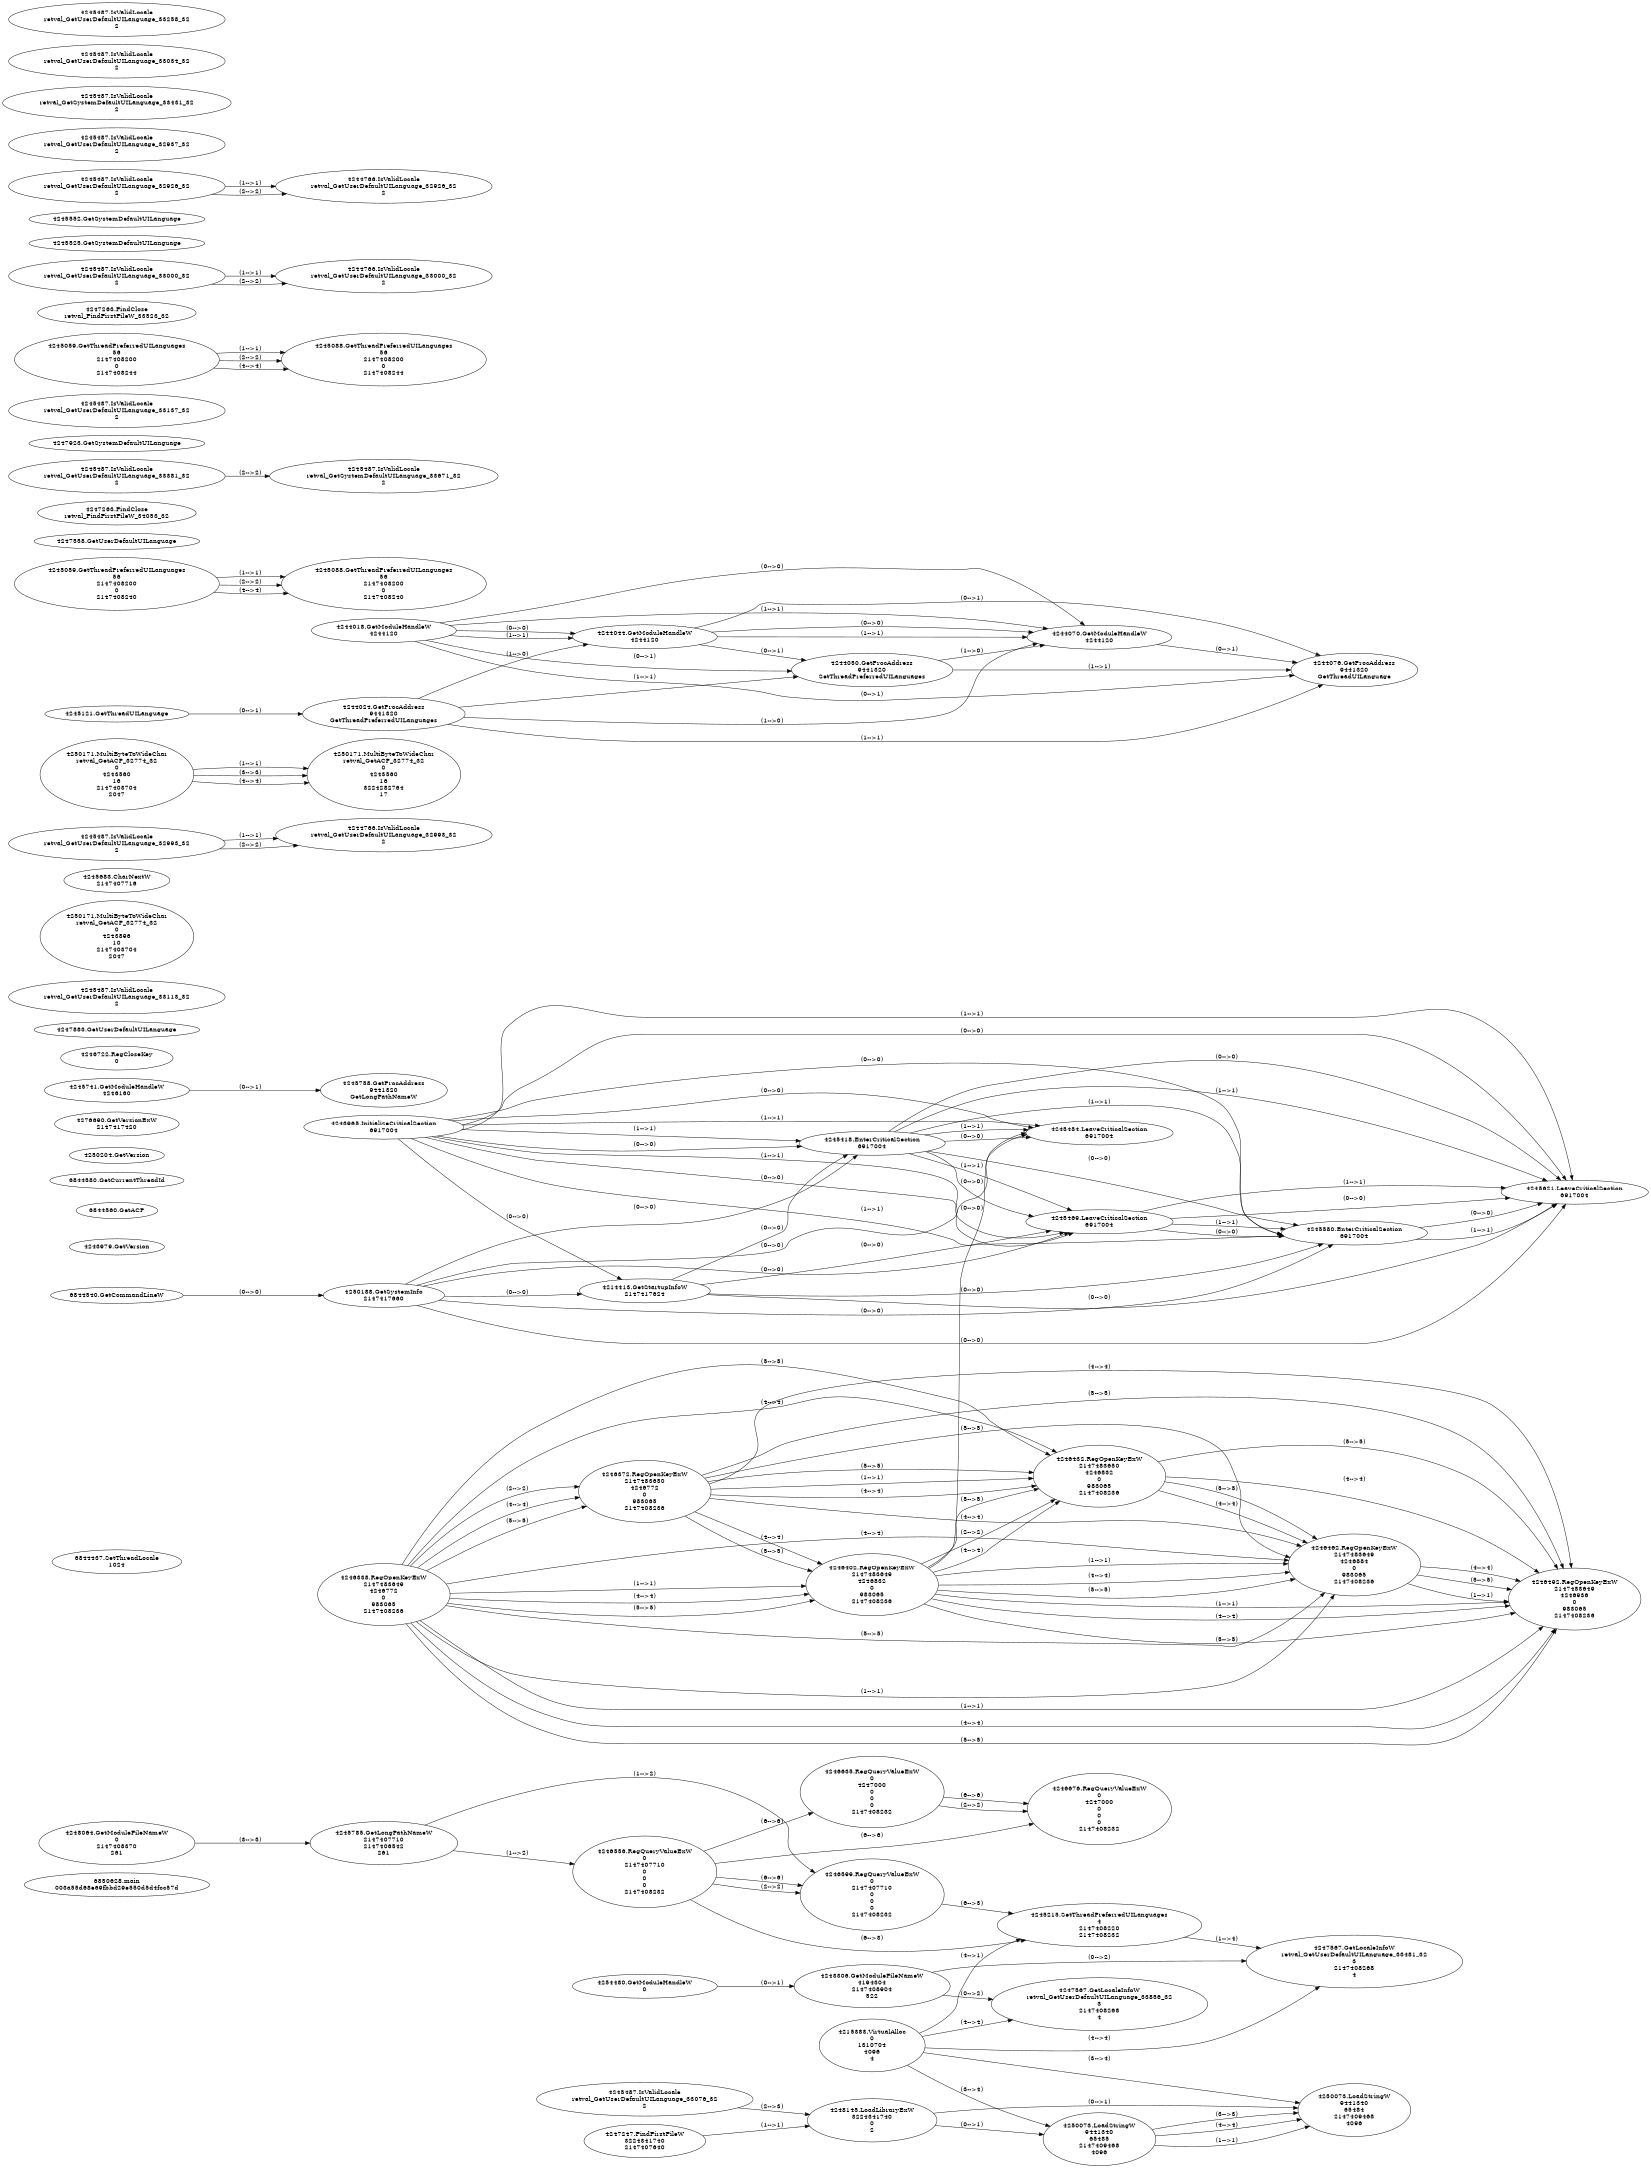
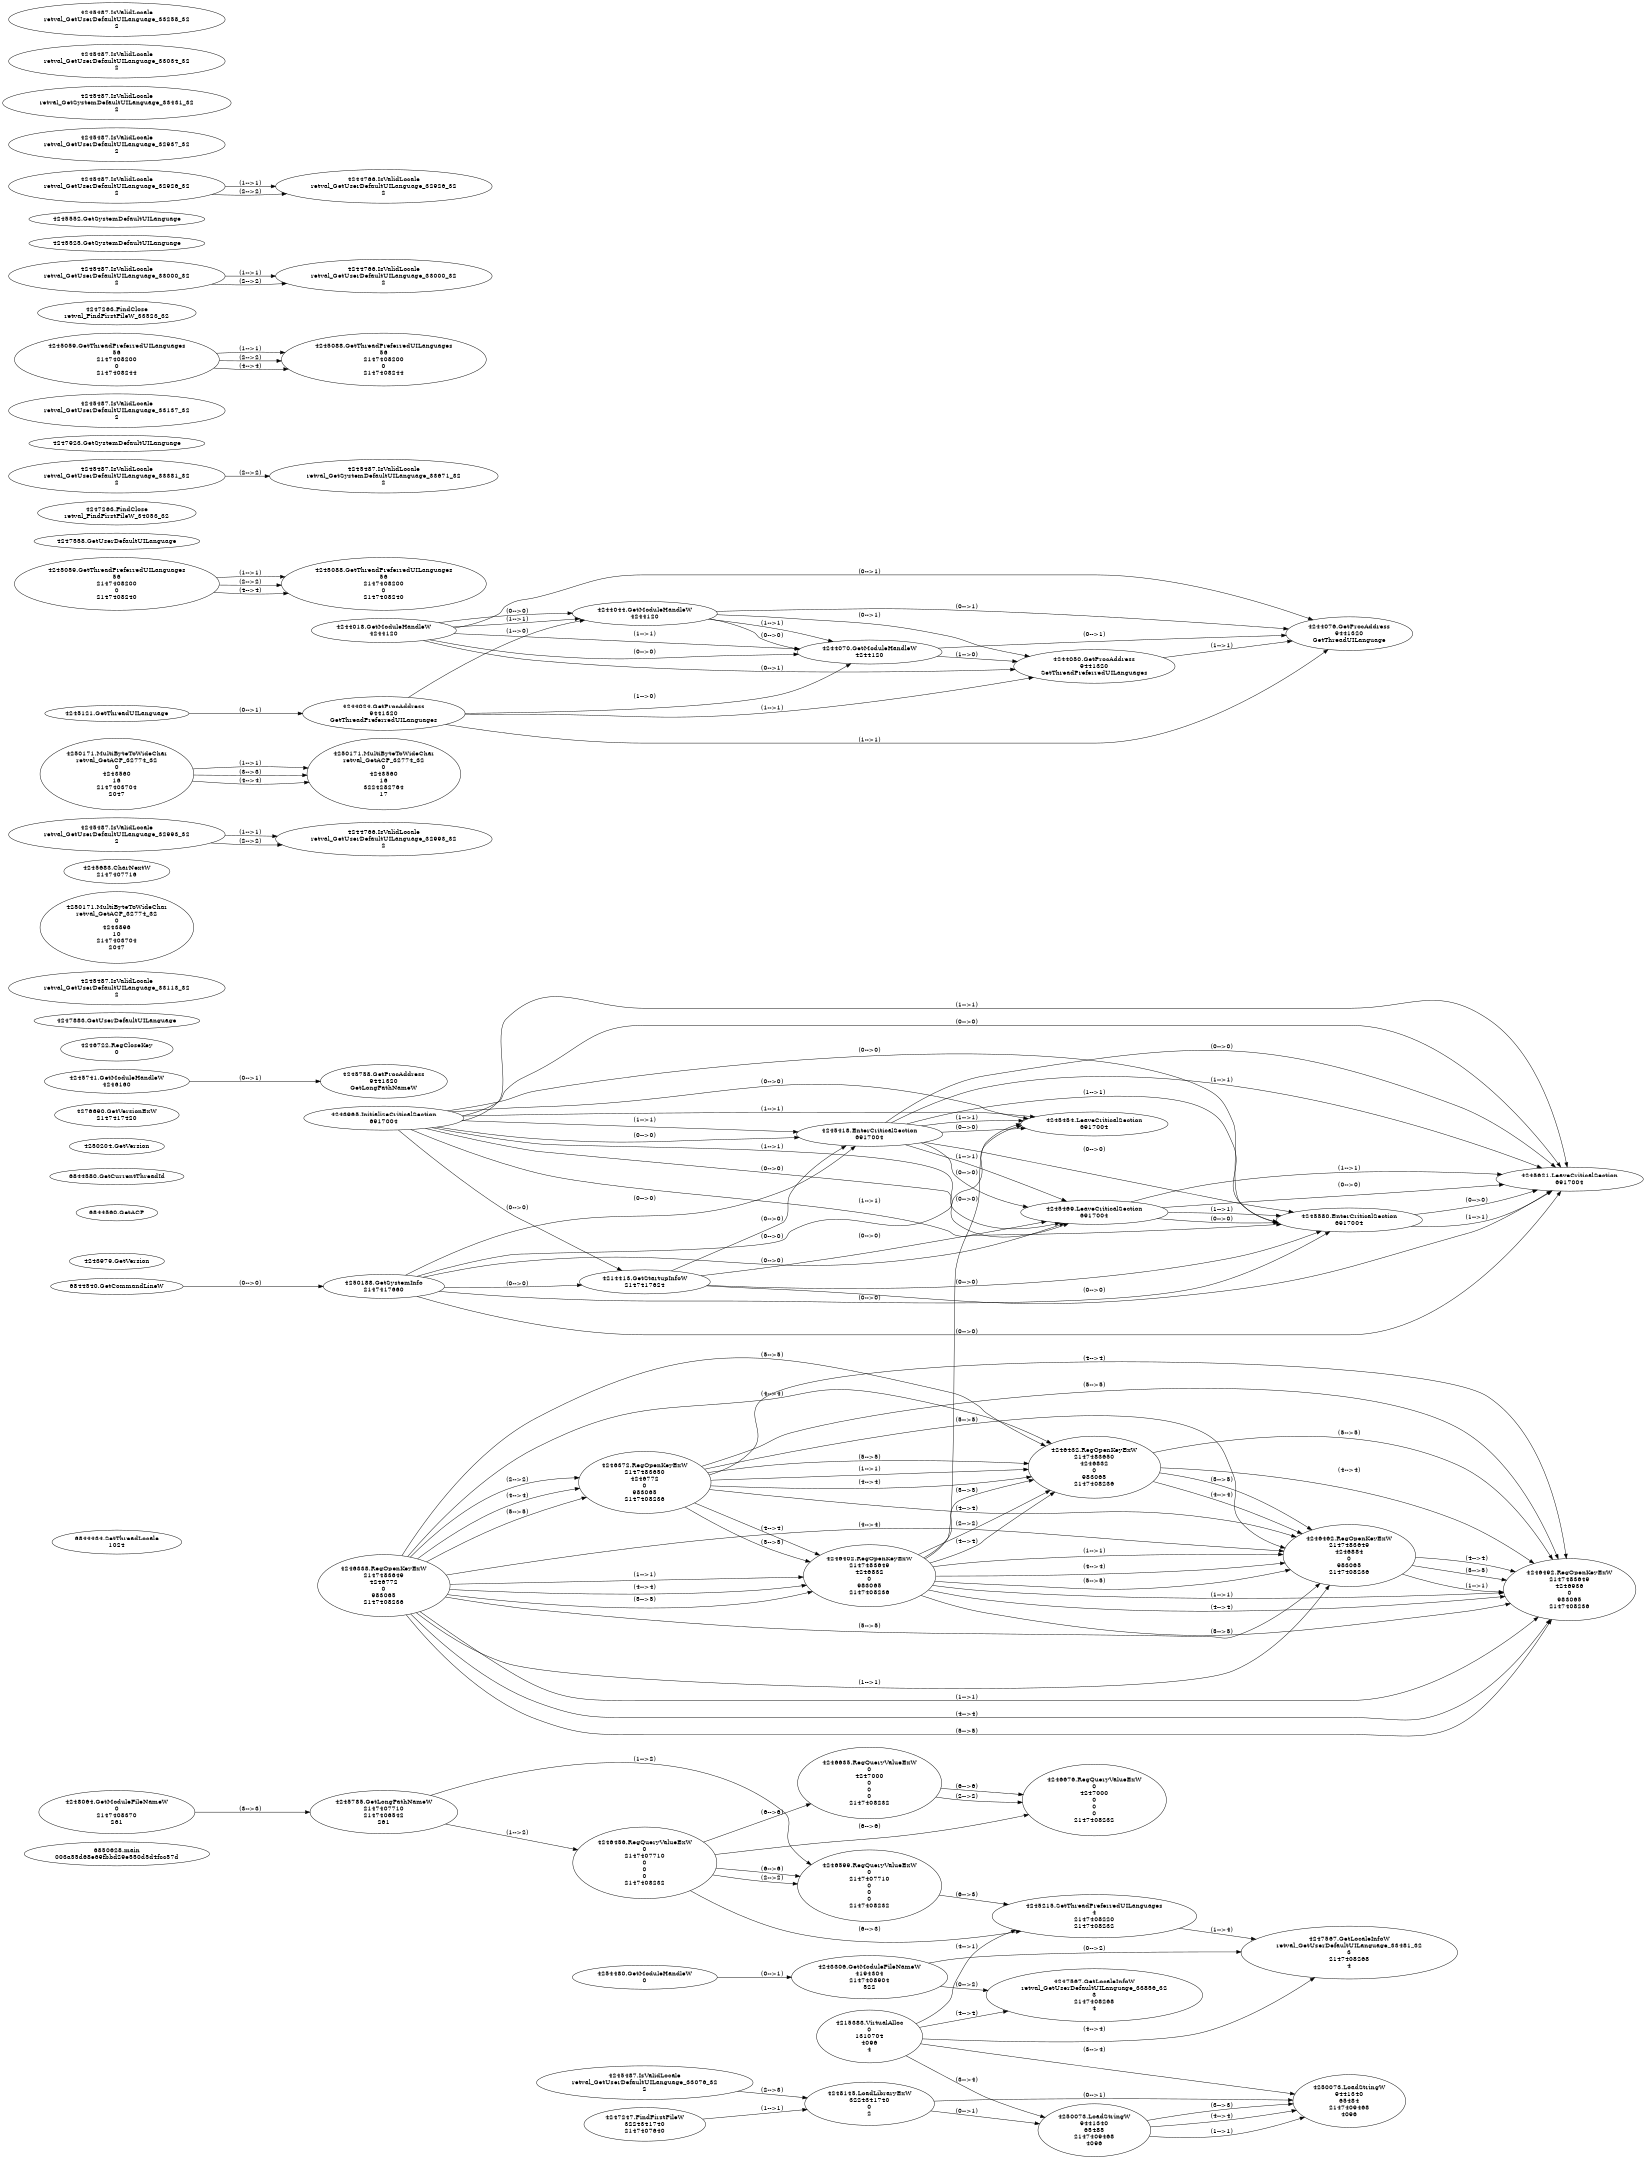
edge "4244050.GetProcAddress 9441320 SetThreadPreferredUILanguages" -> "4244070.GetModuleHandleW 4244120": reversed
node "6844437.SetThreadLocale 1024": label "6844437.SetThreadLocale 1024" -> "6844434.SetThreadLocale 1024"
node "4246556.RegQueryValueExW 0 2147407710 0 0 0 2147408232": label "4246556.RegQueryValueExW 0 2147407710 0 0 0 2147408232" -> "4246456.RegQueryValueExW 0 2147407710 0 0 0 2147408232"
